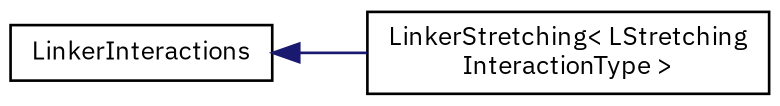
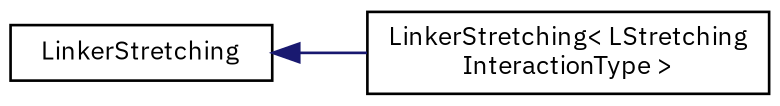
node "LinkerInteractions": label "LinkerInteractions" -> "LinkerStretching"
